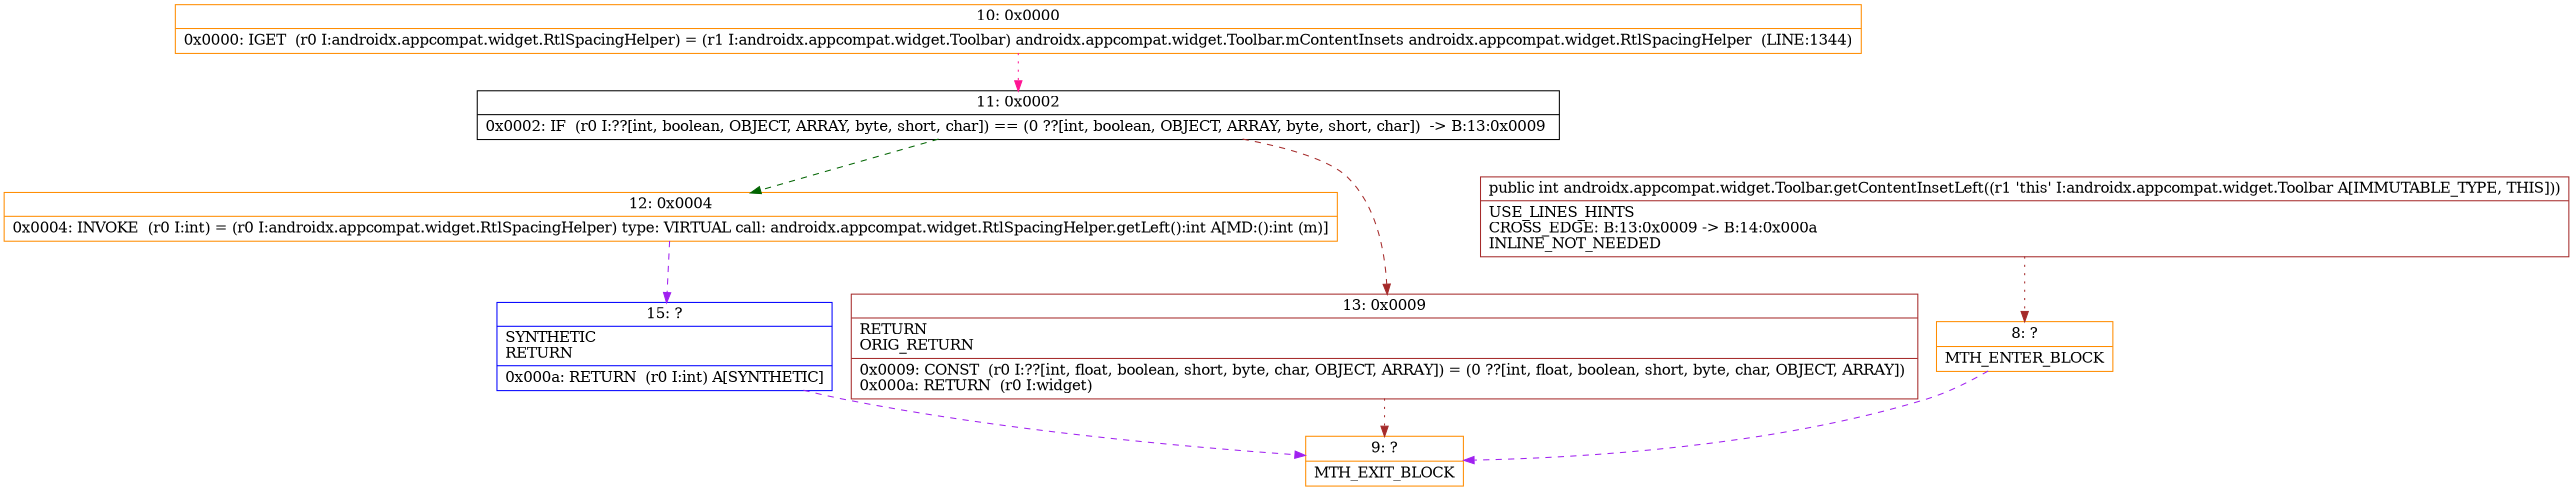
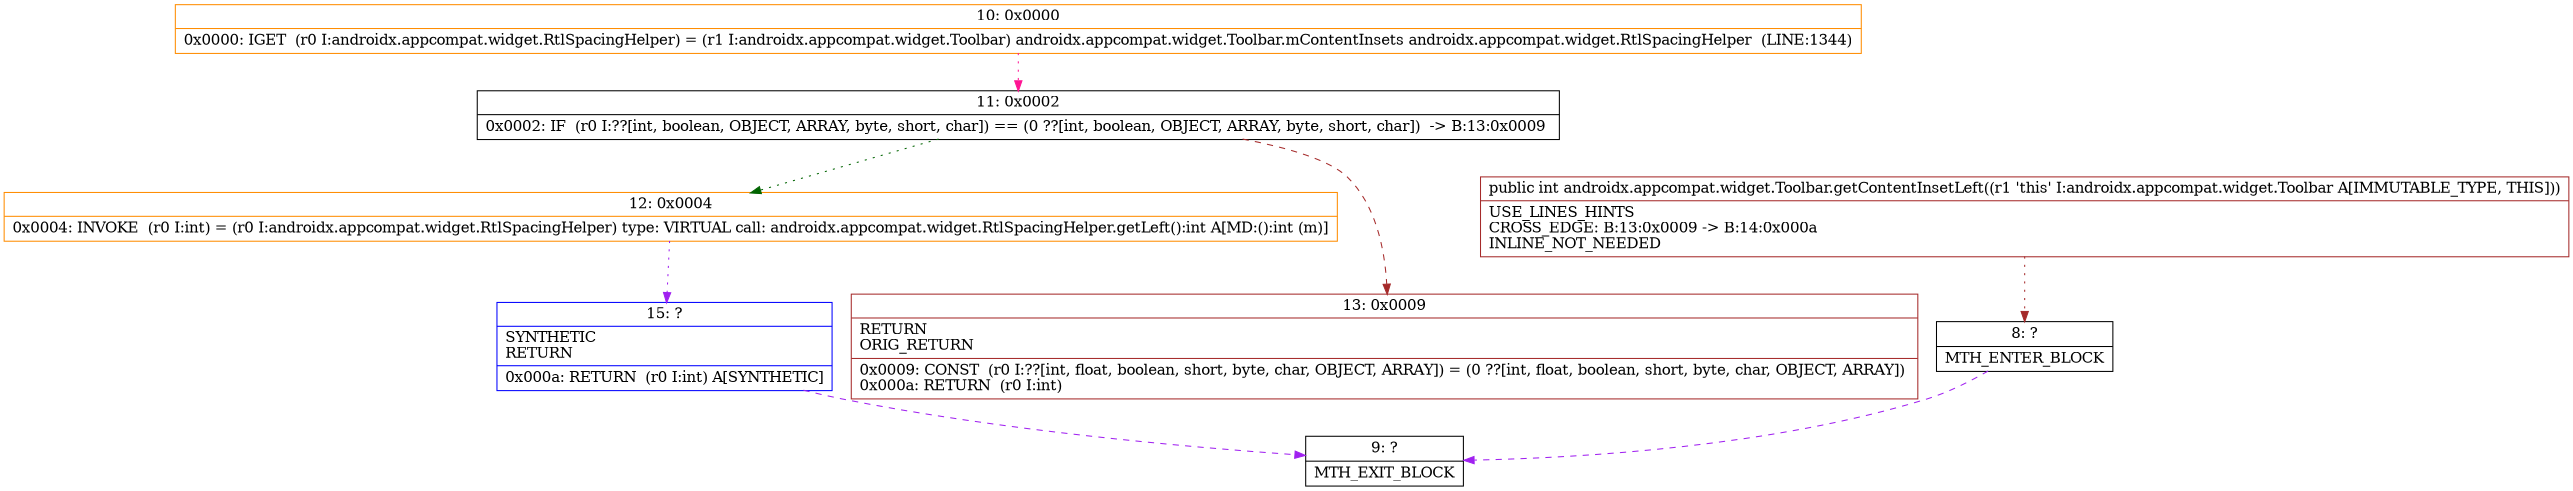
edge "11: 0x0002" -> "12: 0x0004": style dashed -> dotted
edge "12: 0x0004" -> "15: ?": style dashed -> dotted
node "8: ?": color darkorange -> black
node "13: 0x0009": text "0x000a: RETURN  (r0 I:widget)" -> "0x000a: RETURN  (r0 I:int)"
edge "13: 0x0009" -> "9: ?": removed
node "9: ?": color darkorange -> black
